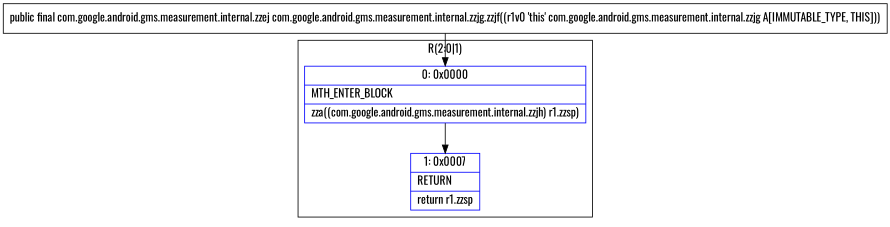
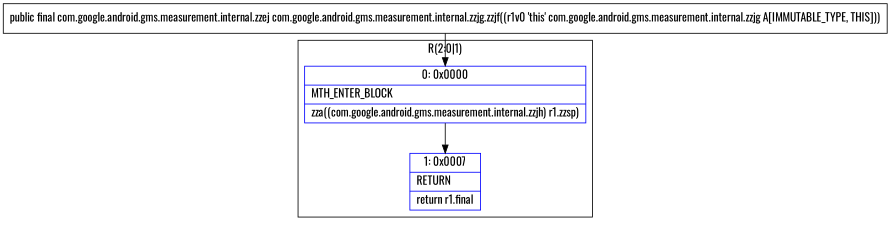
node "1: 0x0007": text "return r1.zzsp" -> "return r1.final"
